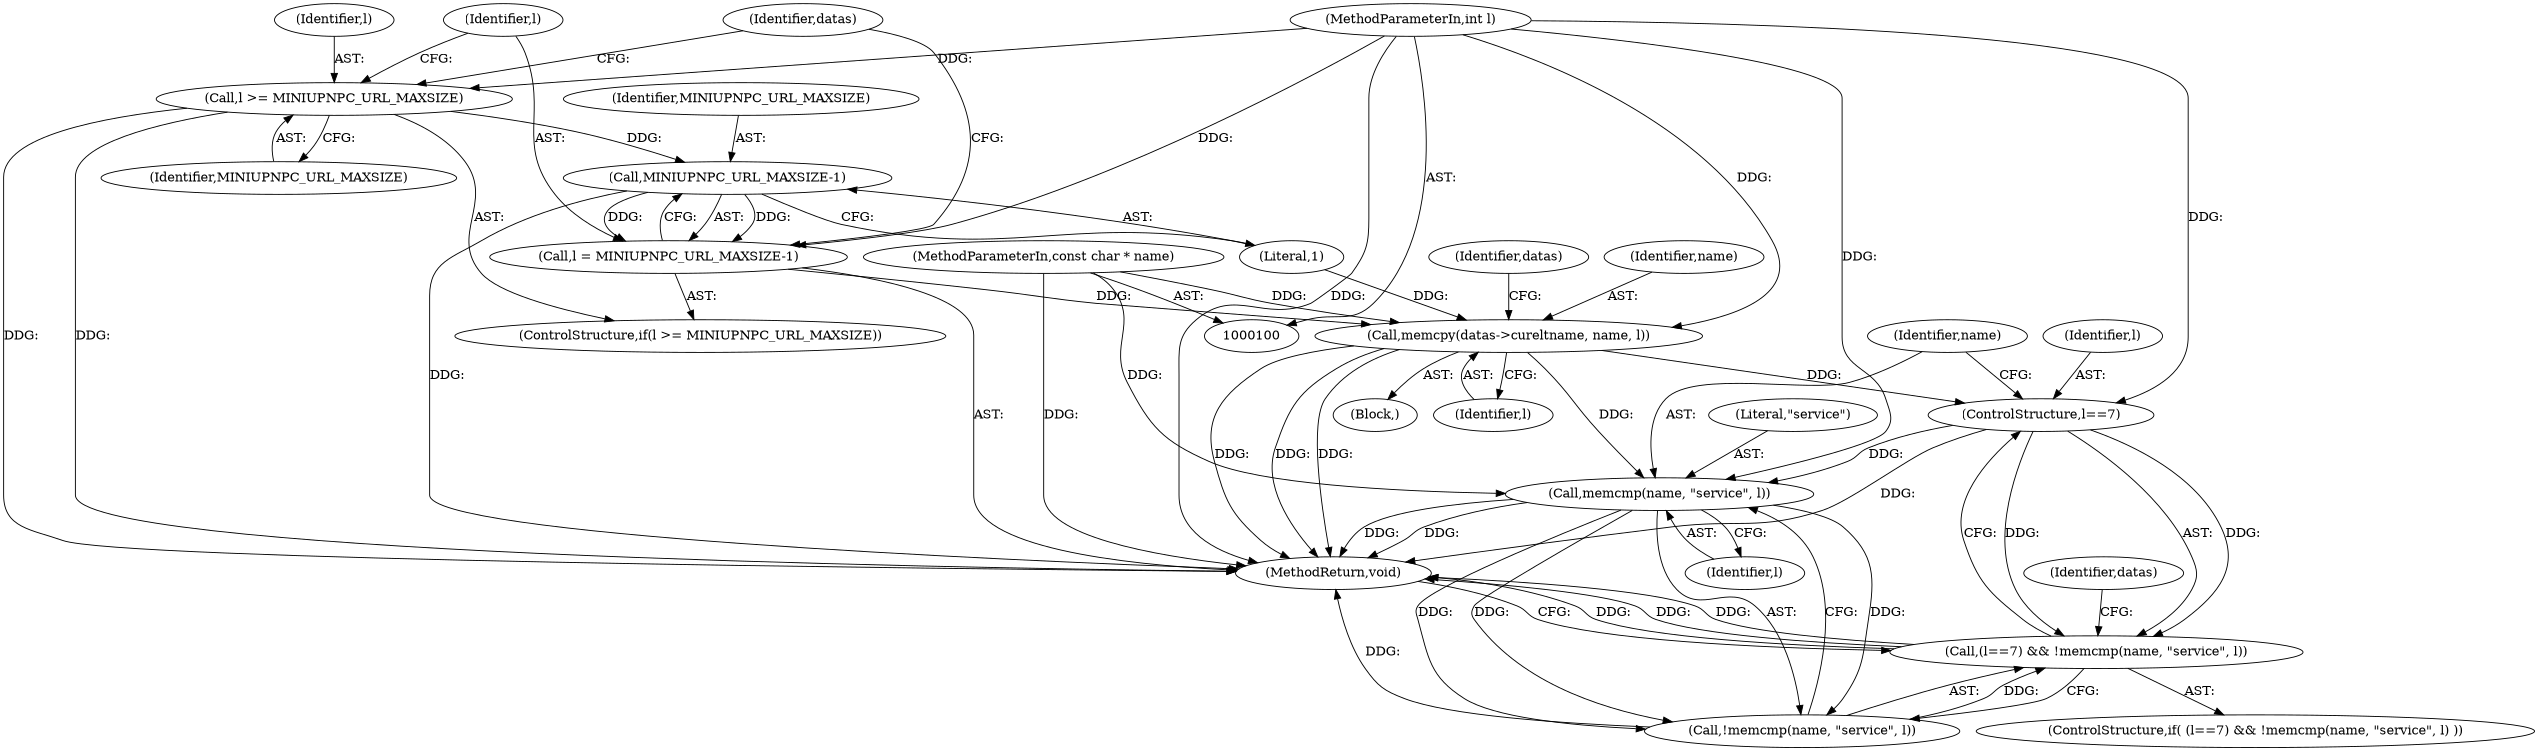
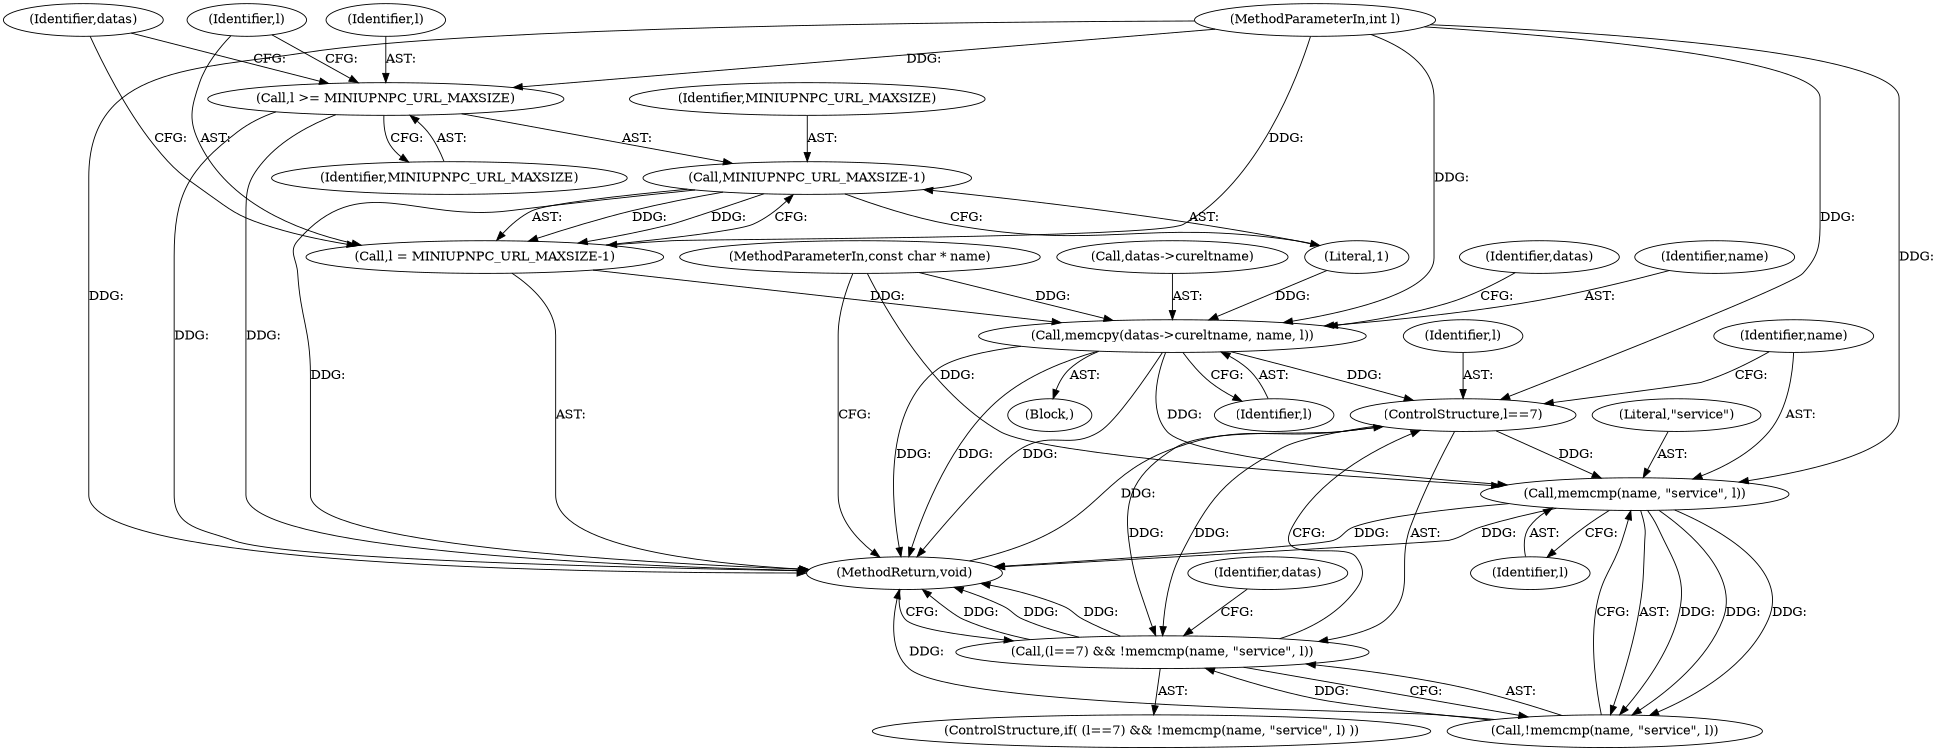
edge "(Call,l >= MINIUPNPC_URL_MAXSIZE)" -> "(Call,MINIUPNPC_URL_MAXSIZE-1)": label "DDG: " -> "AST: "
node "(Call,datas->cureltname)": added
node "(ControlStructure,if(l >= MINIUPNPC_URL_MAXSIZE))": removed
node "1000100": removed
edge "(MethodParameterIn,const char * name)" -> "(MethodReturn,void)": label "DDG: " -> "CFG: "
edge "(ControlStructure,l==7)" -> "(MethodReturn,void)": reversed
